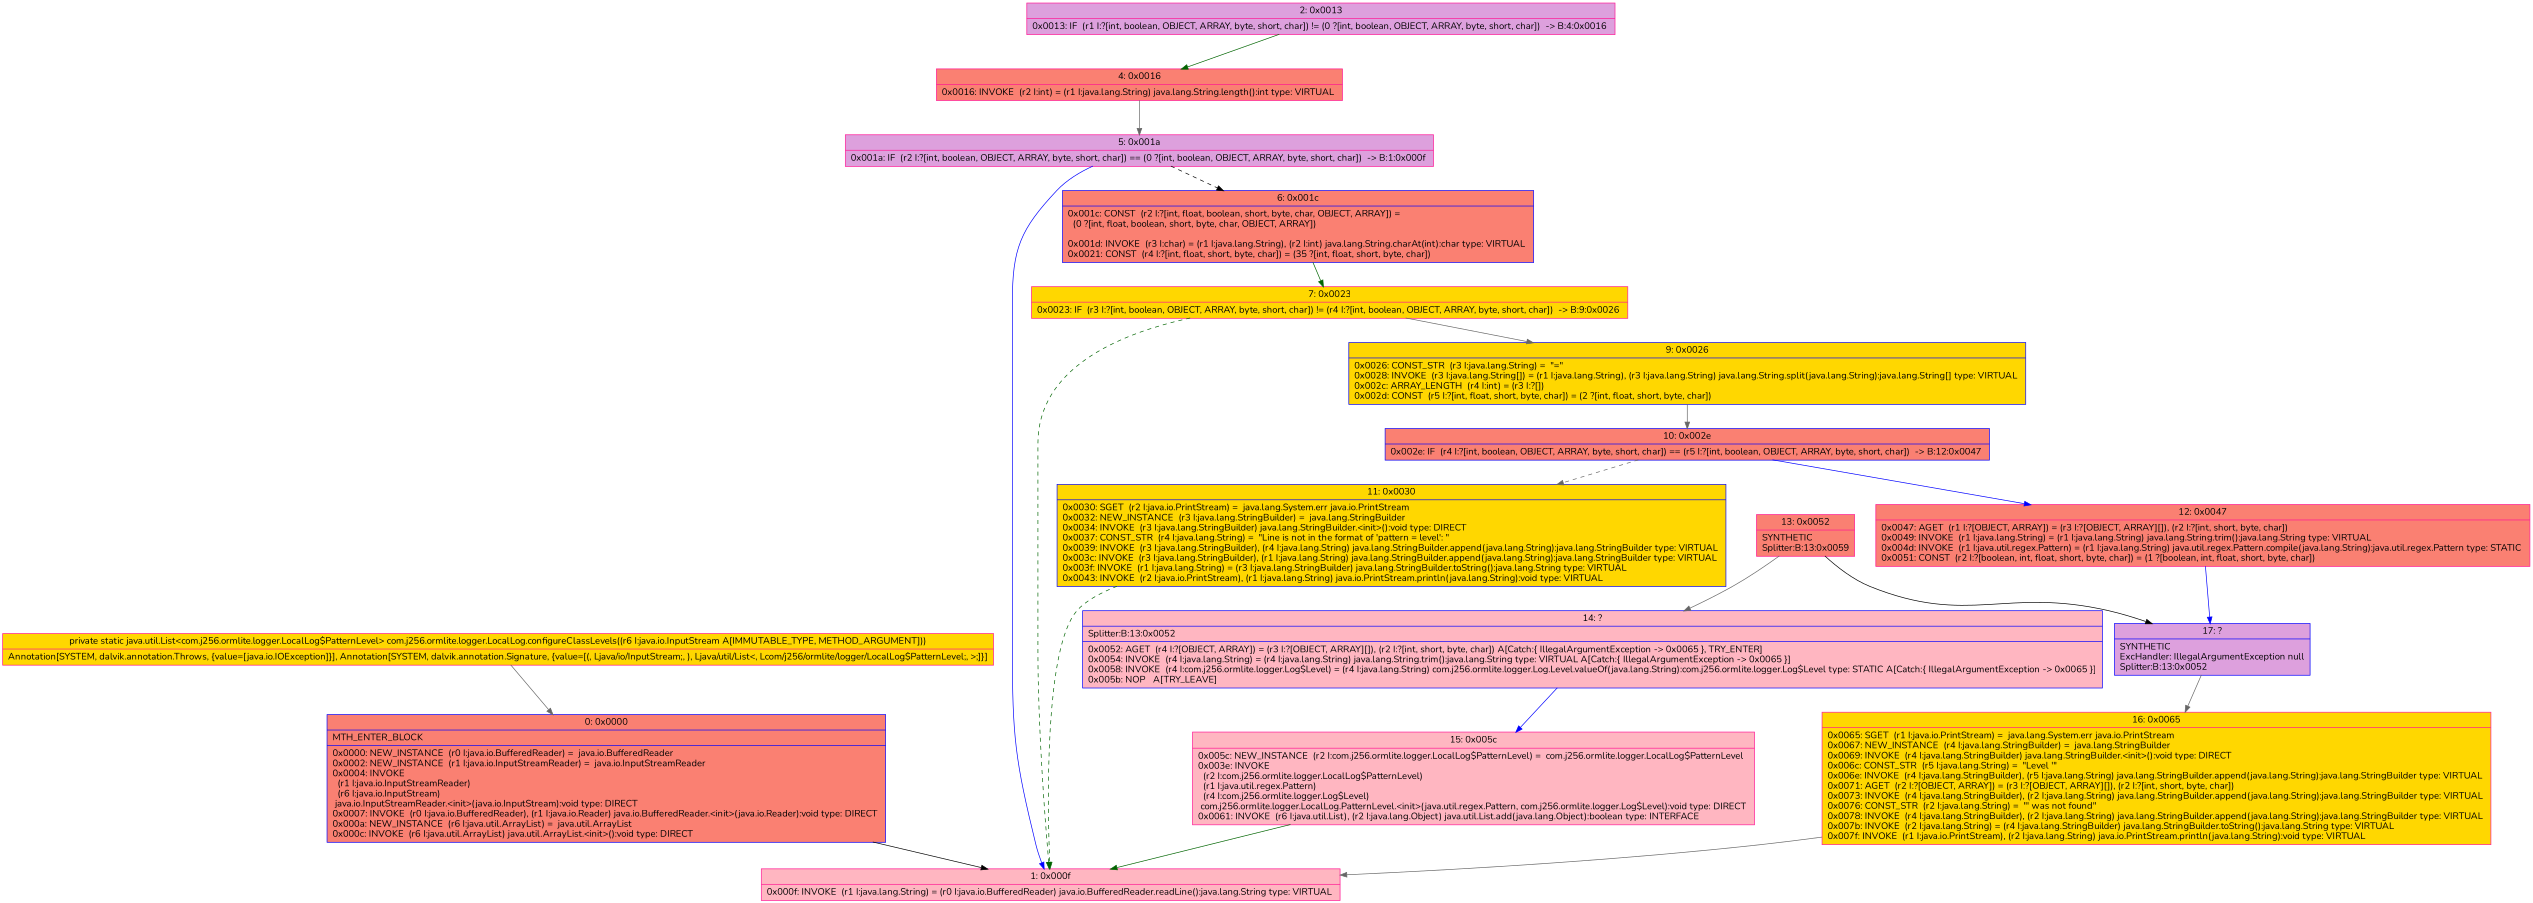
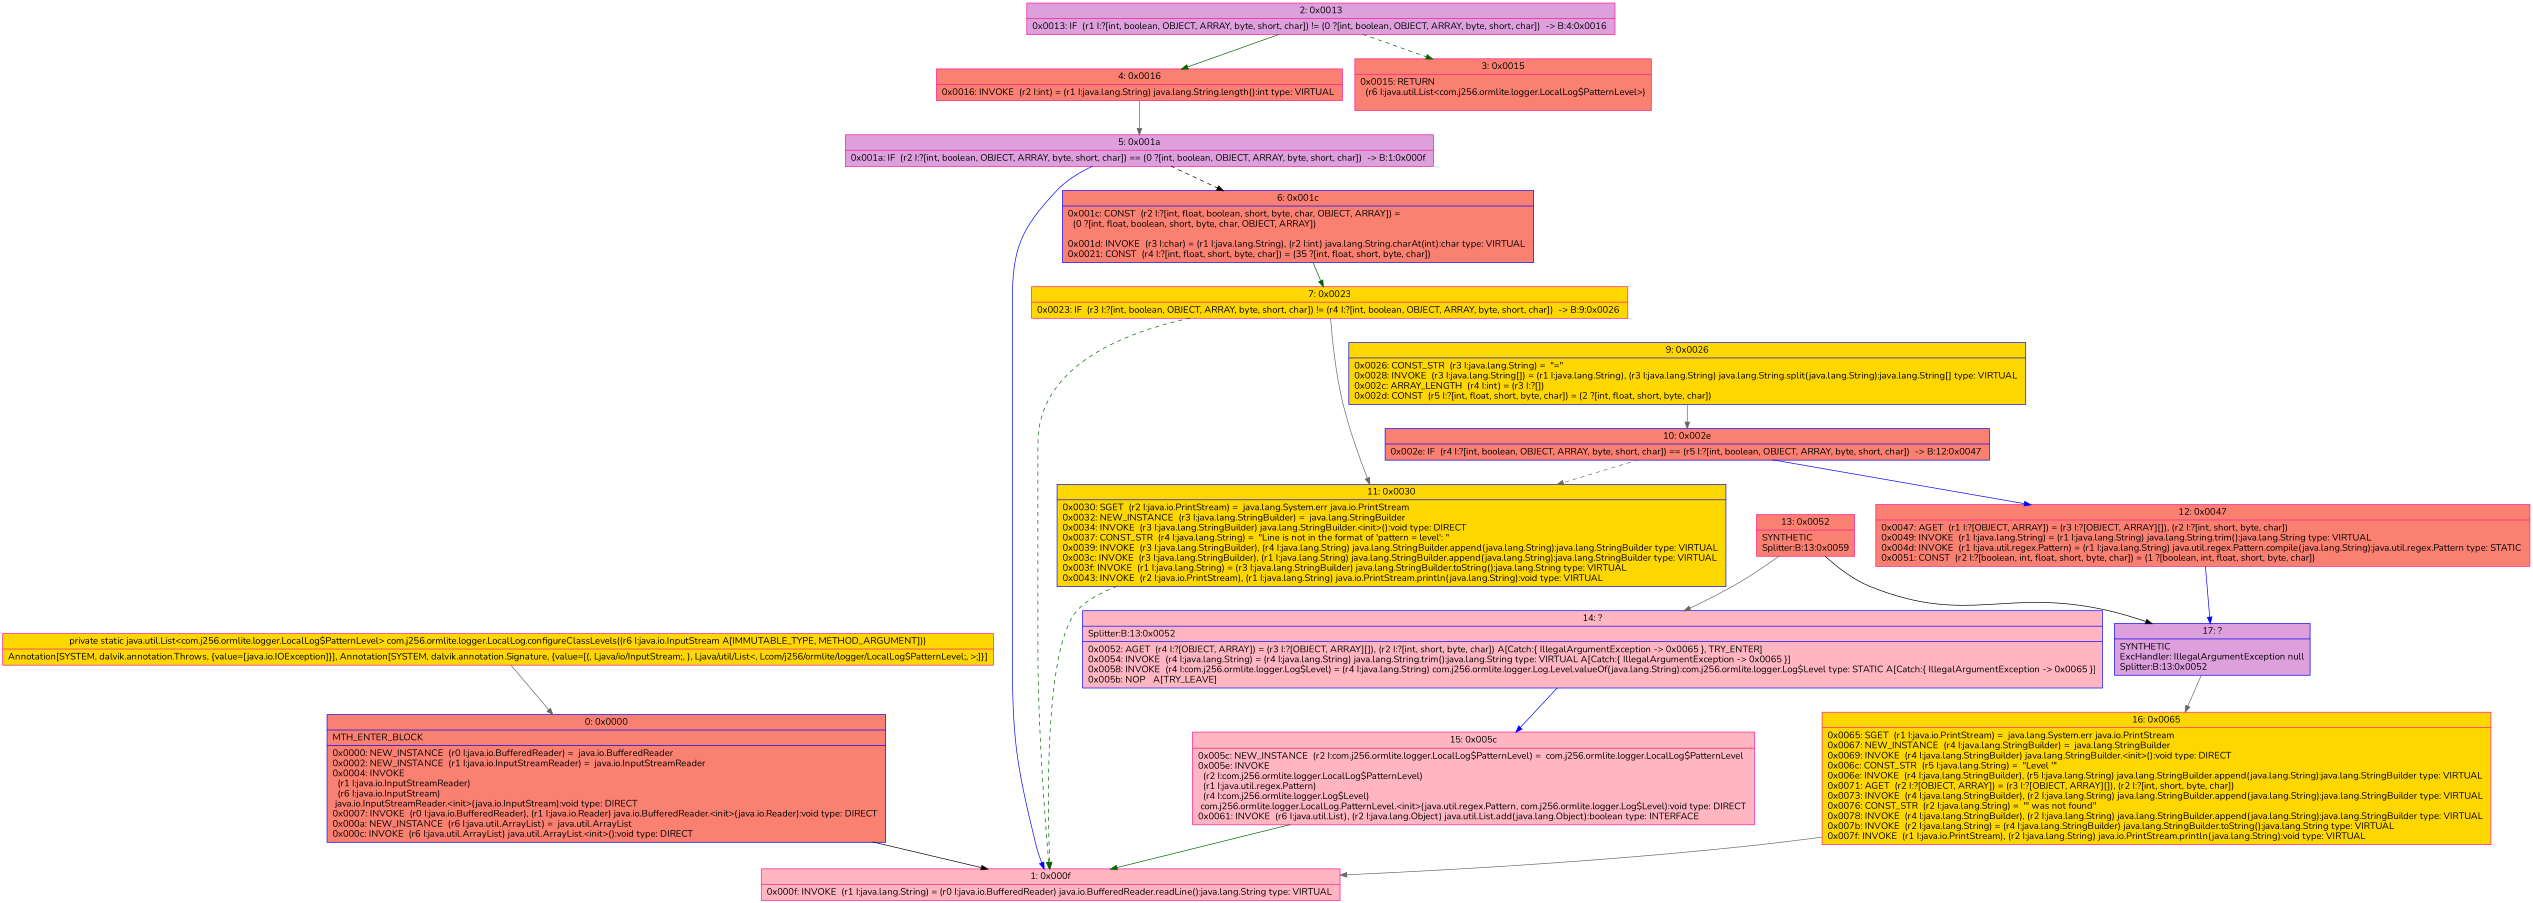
node "3: 0x0015": added
edge "7: 0x0023" -> "9: 0x0026": now "7: 0x0023" -> "11: 0x0030"
node "15: 0x005c": text "0x003e: INVOKE" -> "0x005e: INVOKE"
